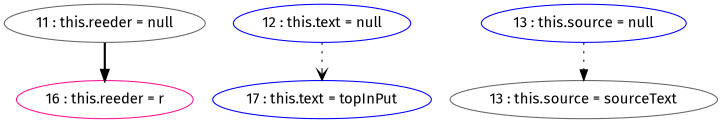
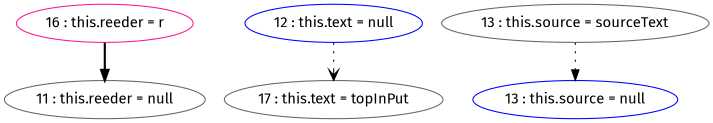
edge "11 : this.reeder = null" -> "16 : this.reeder = r": reversed
edge "13 : this.source = null" -> "13 : this.source = sourceText": reversed
node "17 : this.text = topInPut": color blue -> gray40
